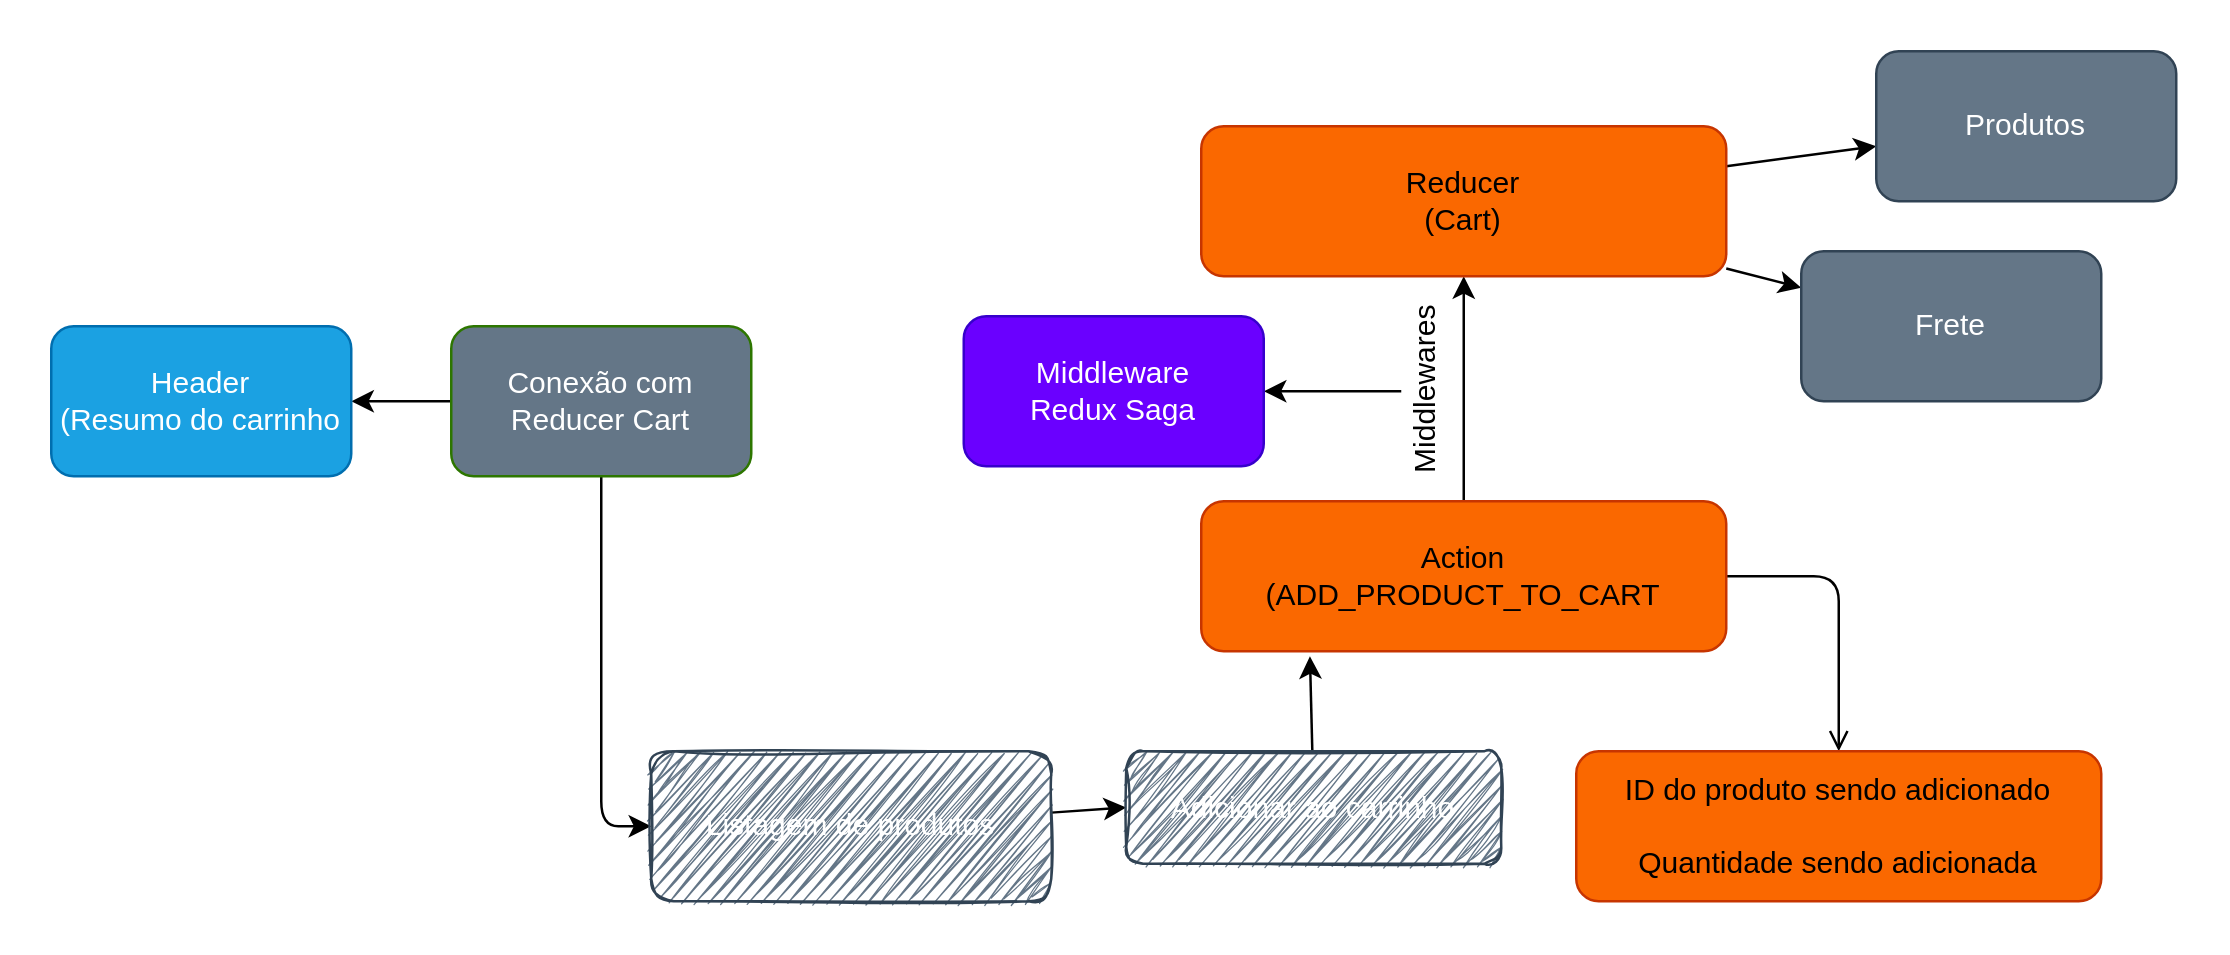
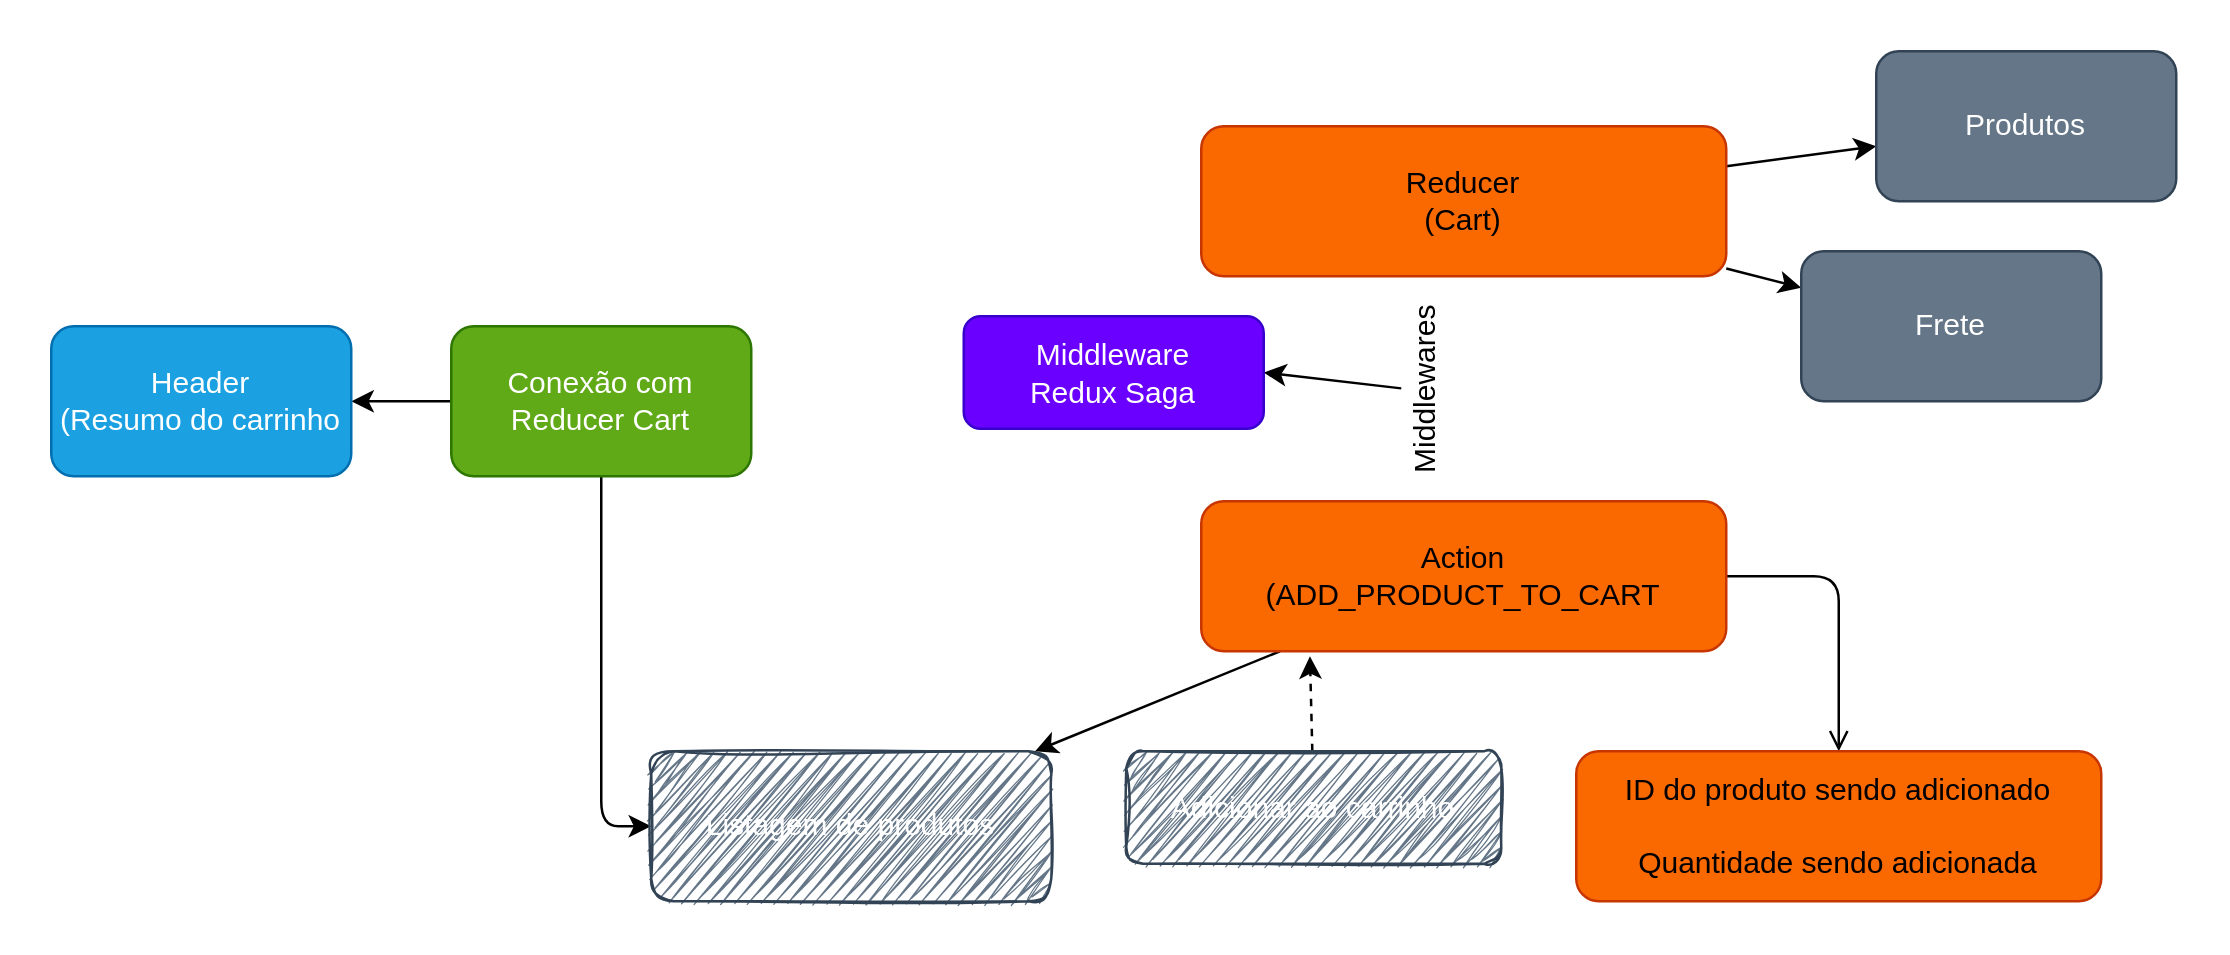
node "Middleware Redux Saga": size 300x150 -> 300x113
edge "Action (ADD_PRODUCT_TO_CART" -> "Reducer (Cart)": now "Action (ADD_PRODUCT_TO_CART" -> "Listagem de produtos"
node "Conexão com Reducer Cart": fillcolor #647687 -> #60a917
edge "Adicionar ao carrinho" -> "Action (ADD_PRODUCT_TO_CART": style solid -> dashed
edge "Listagem de produtos" -> "Adicionar ao carrinho": removed
